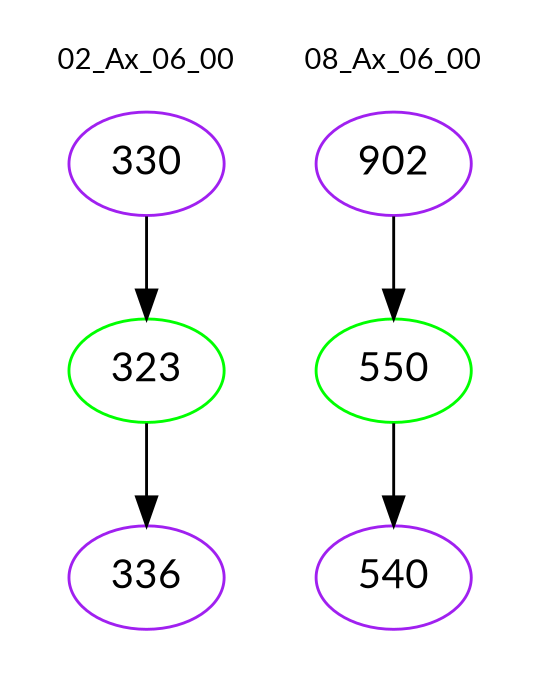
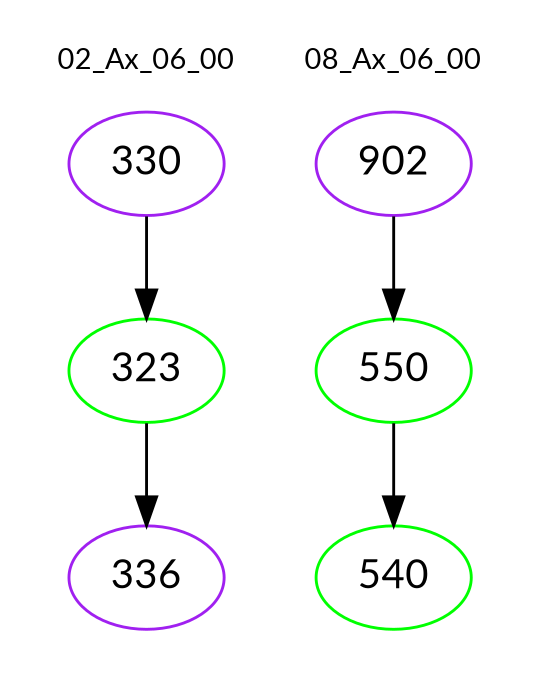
node "540": color purple -> green
